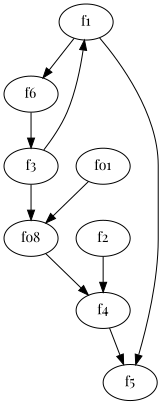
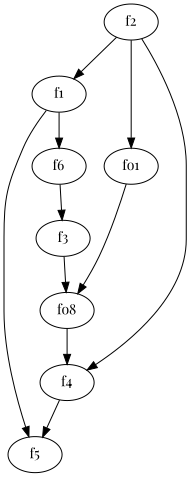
edge "f2" -> "fo1": added
edge "f3" -> "f1": now "f2" -> "f1"
